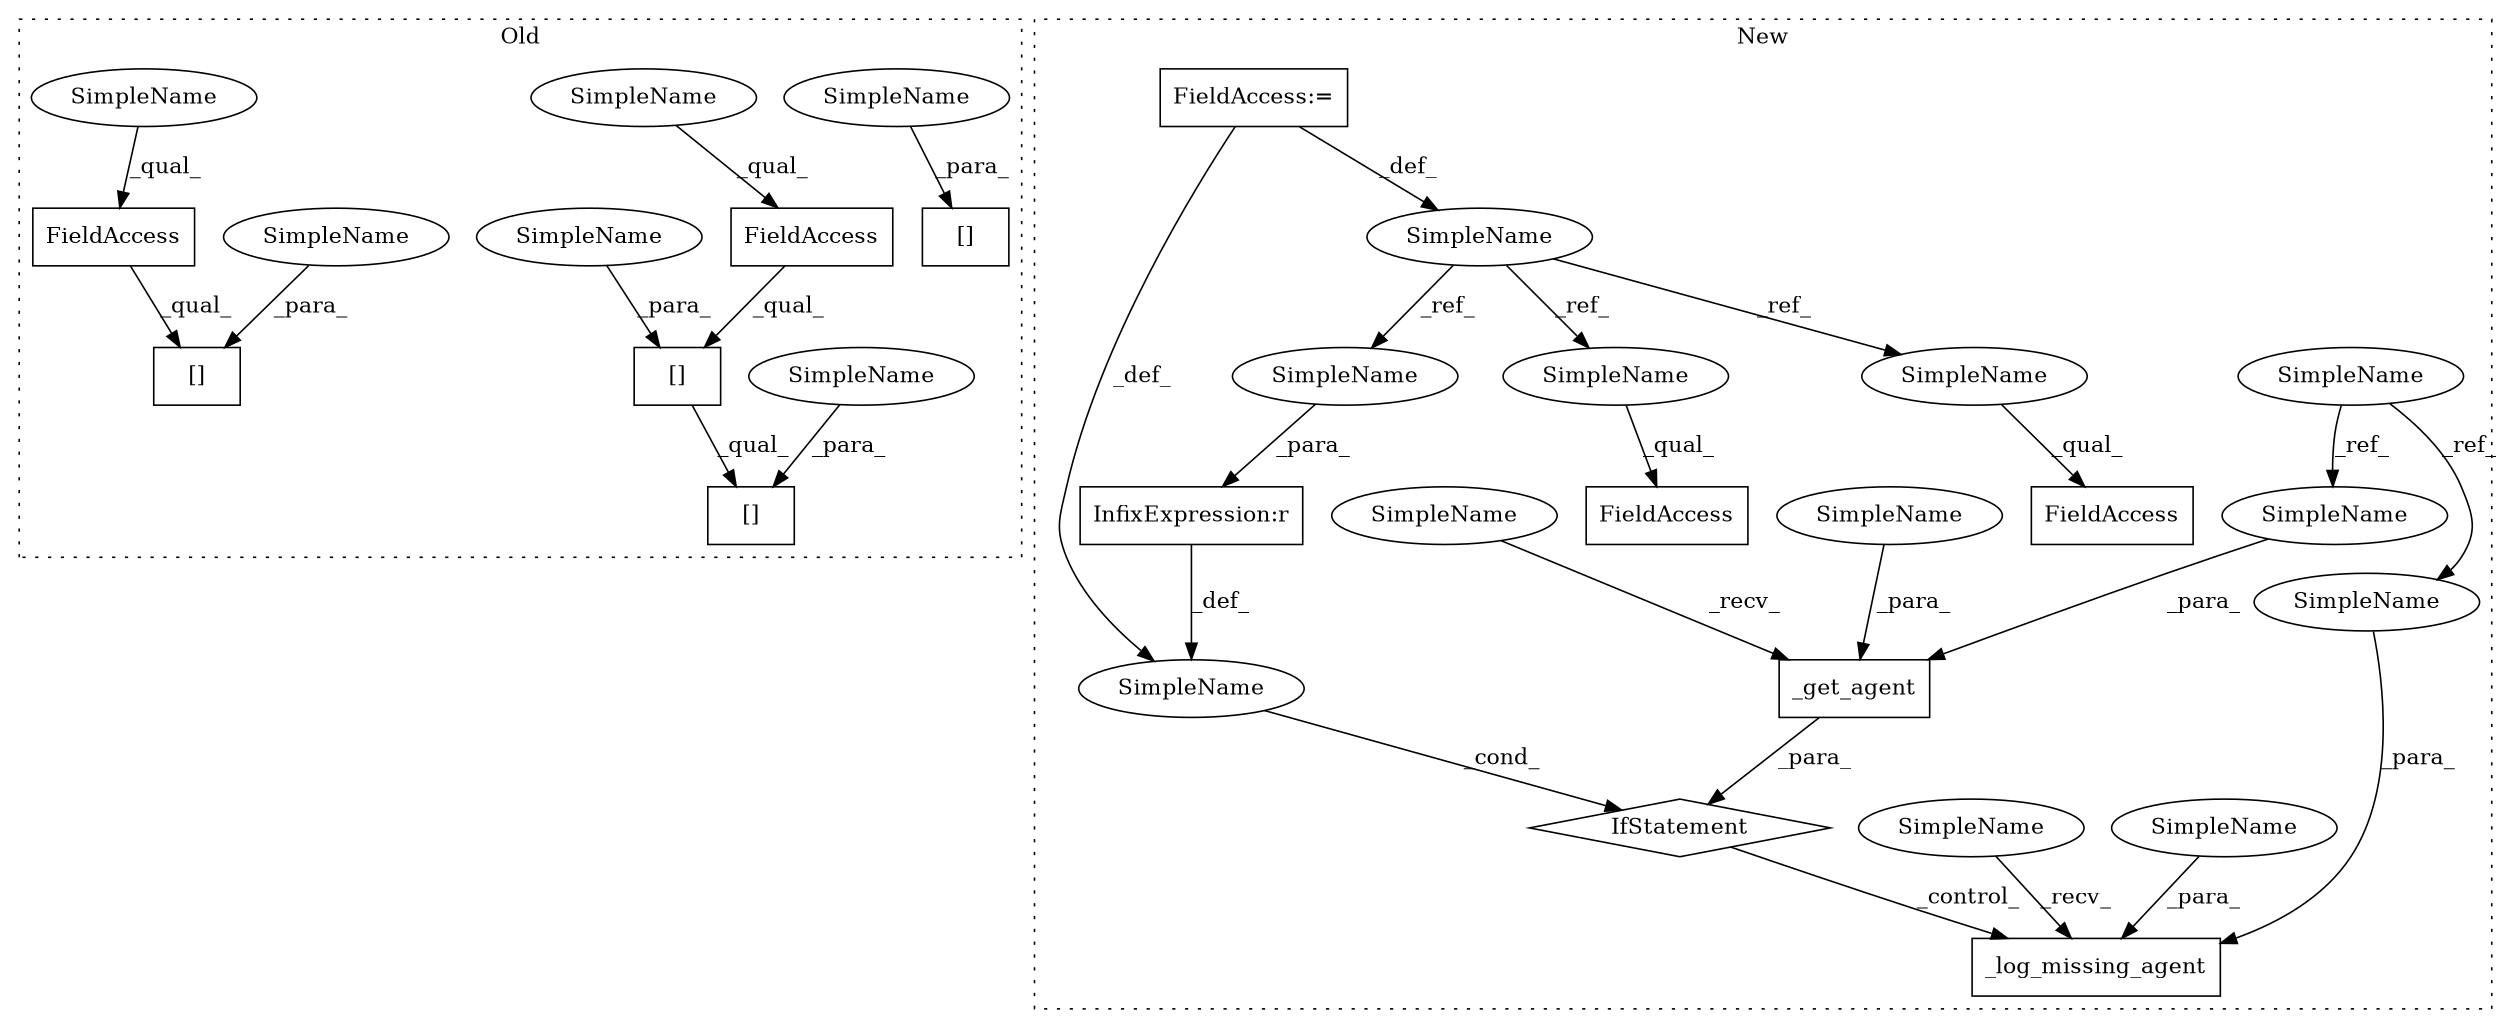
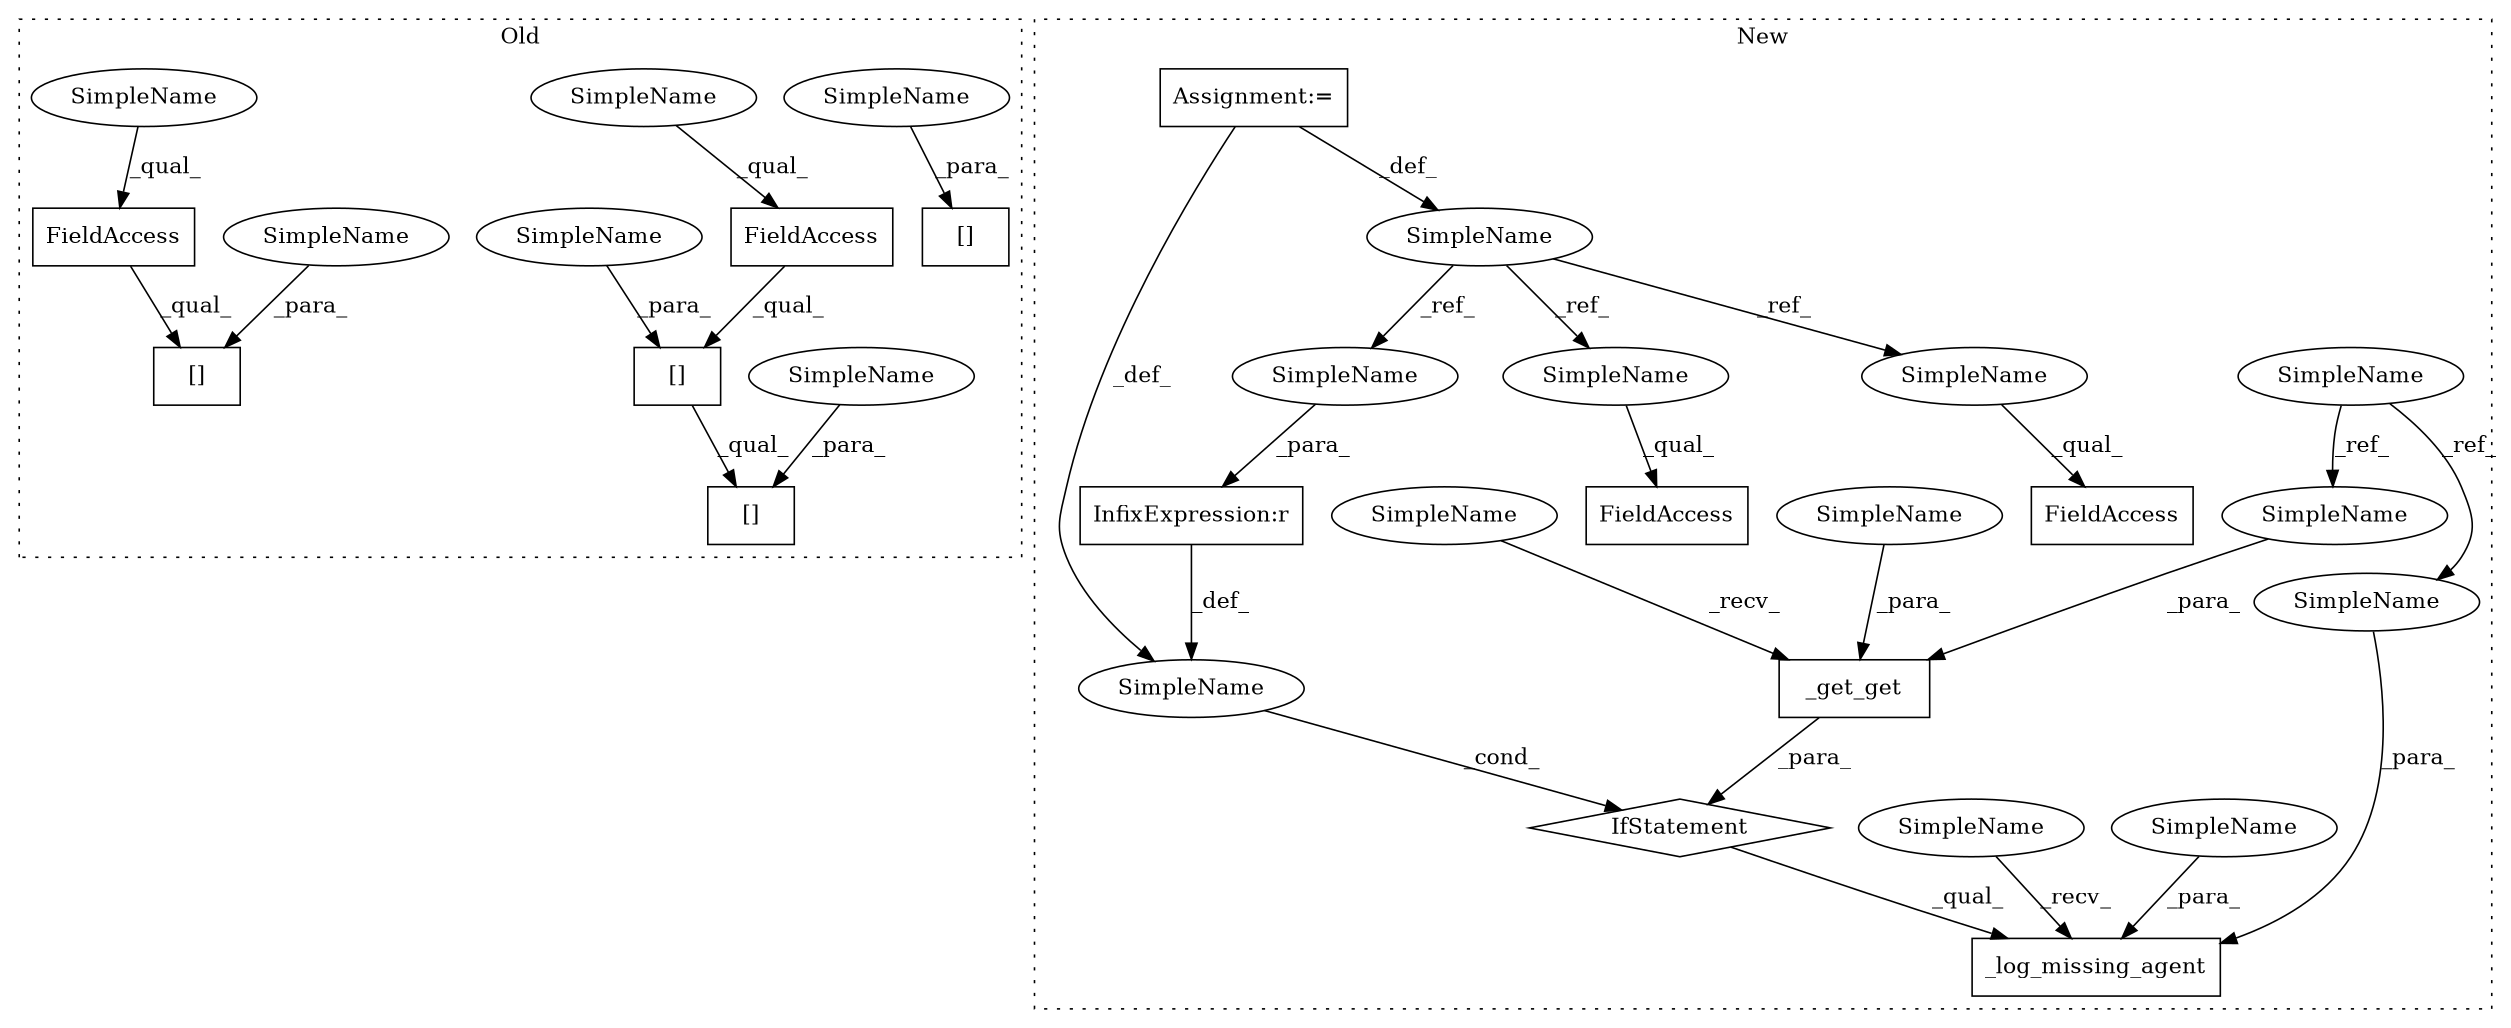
node "FieldAccess:=": label "FieldAccess:=" -> "Assignment:="
node "_get_agent": label "_get_agent" -> "_get_get"
edge "IfStatement" -> "_log_missing_agent": label "_control_" -> "_qual_"
